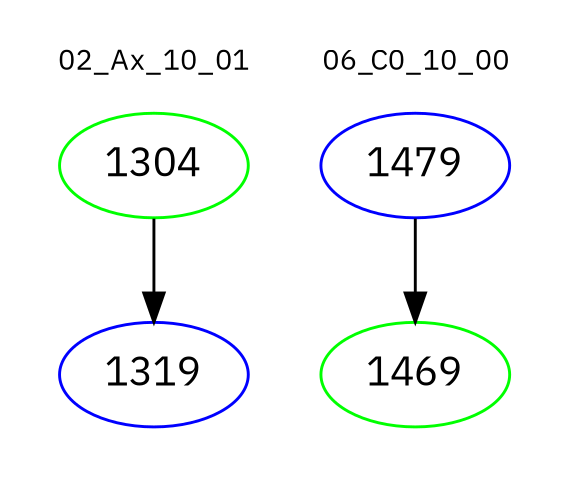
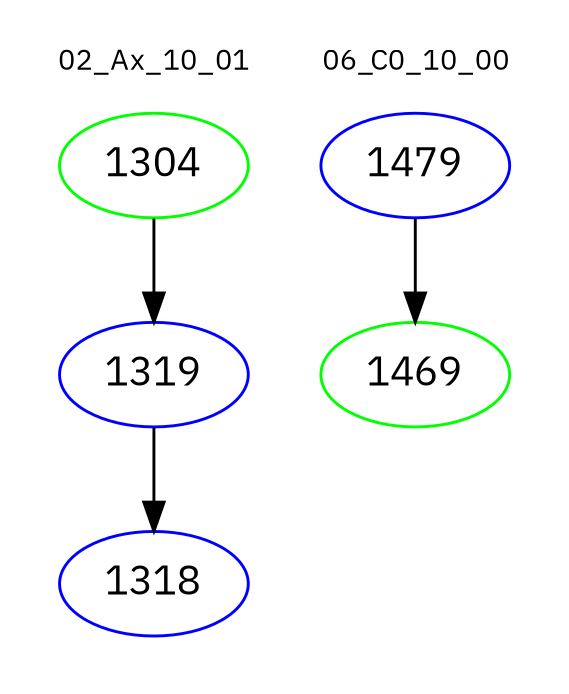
node "1318": added
